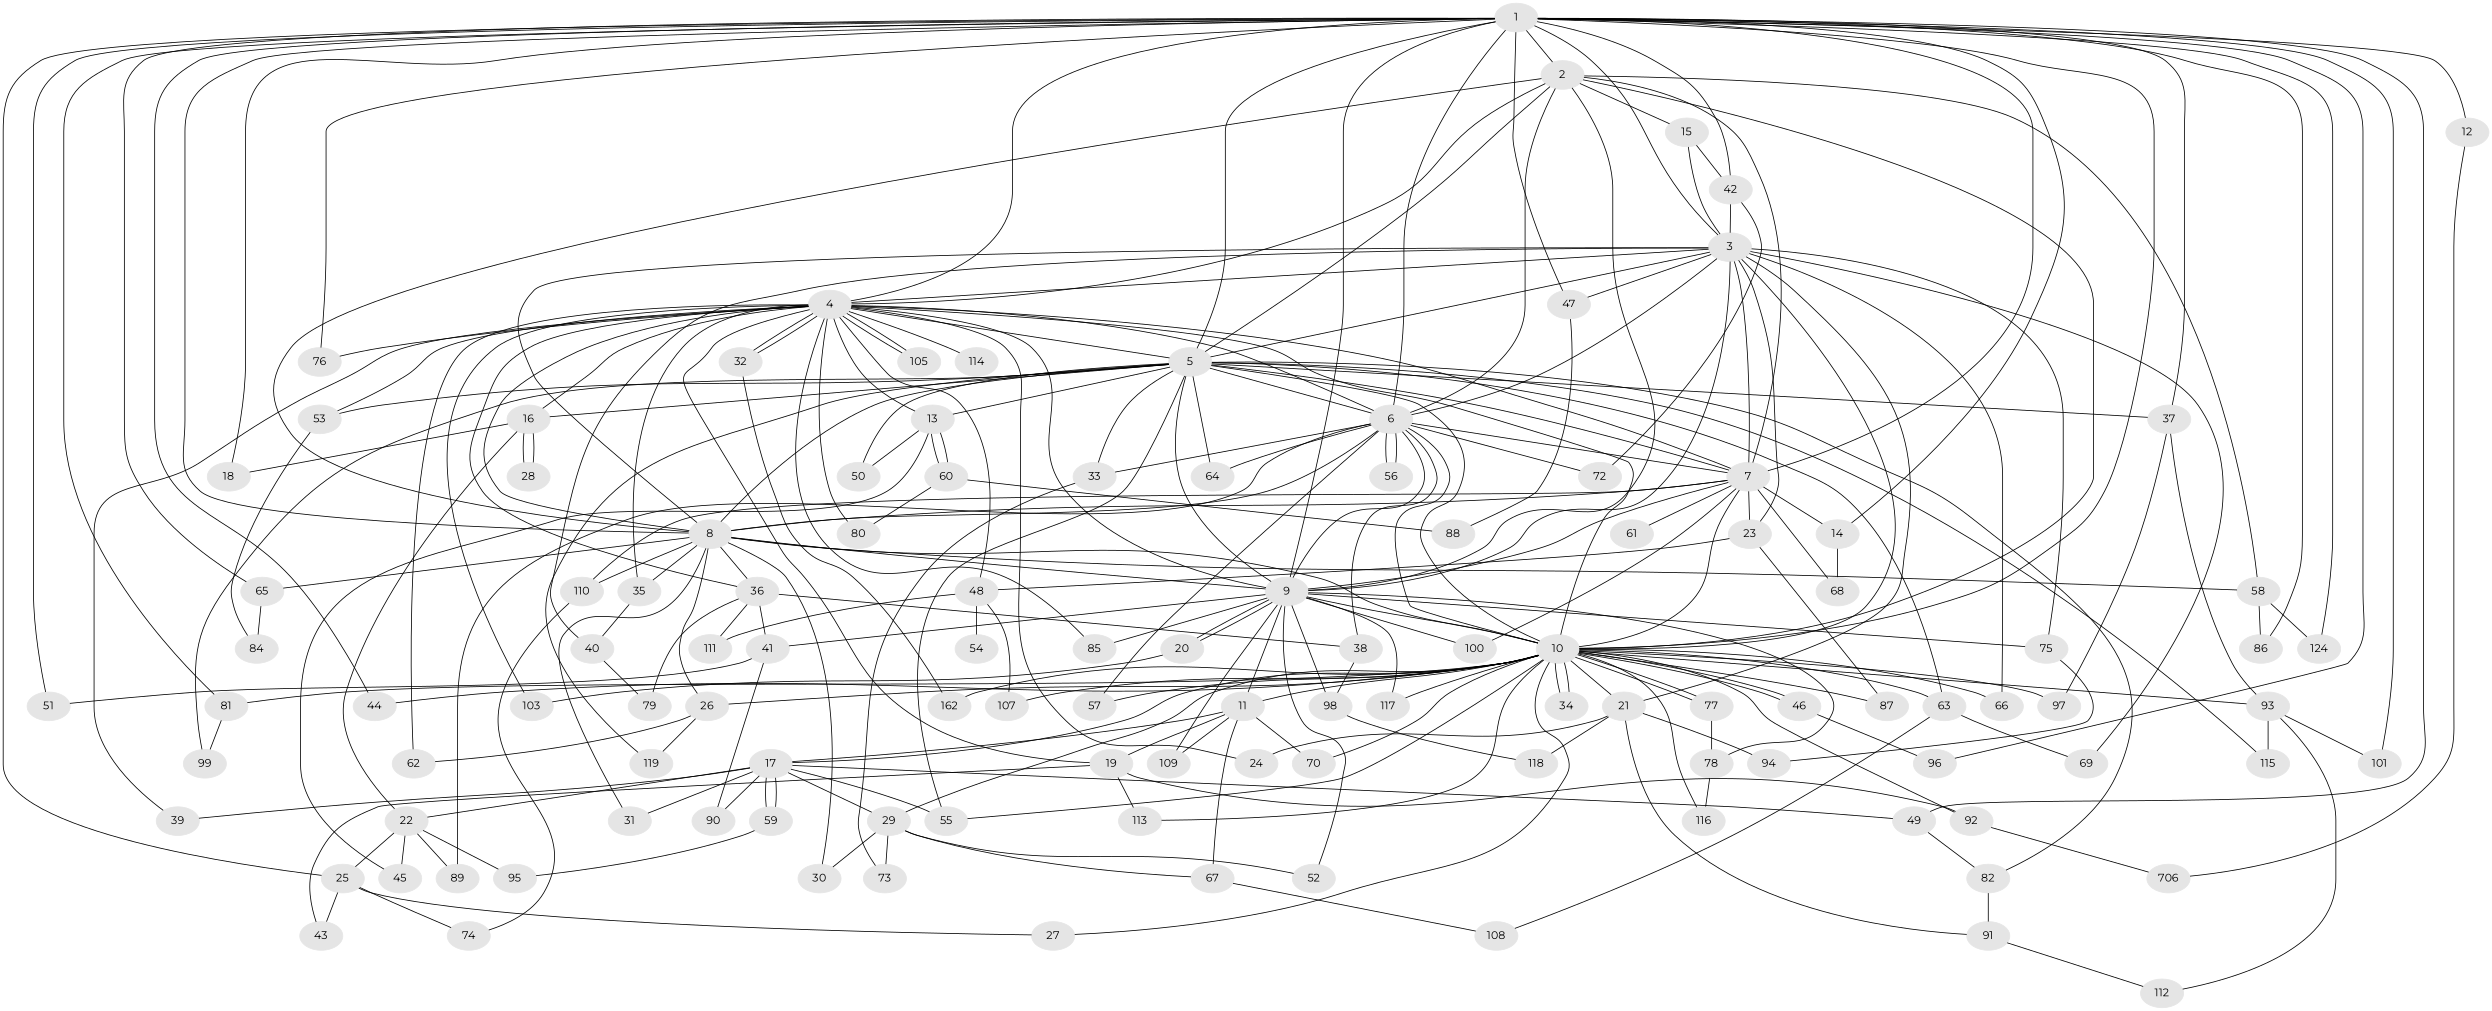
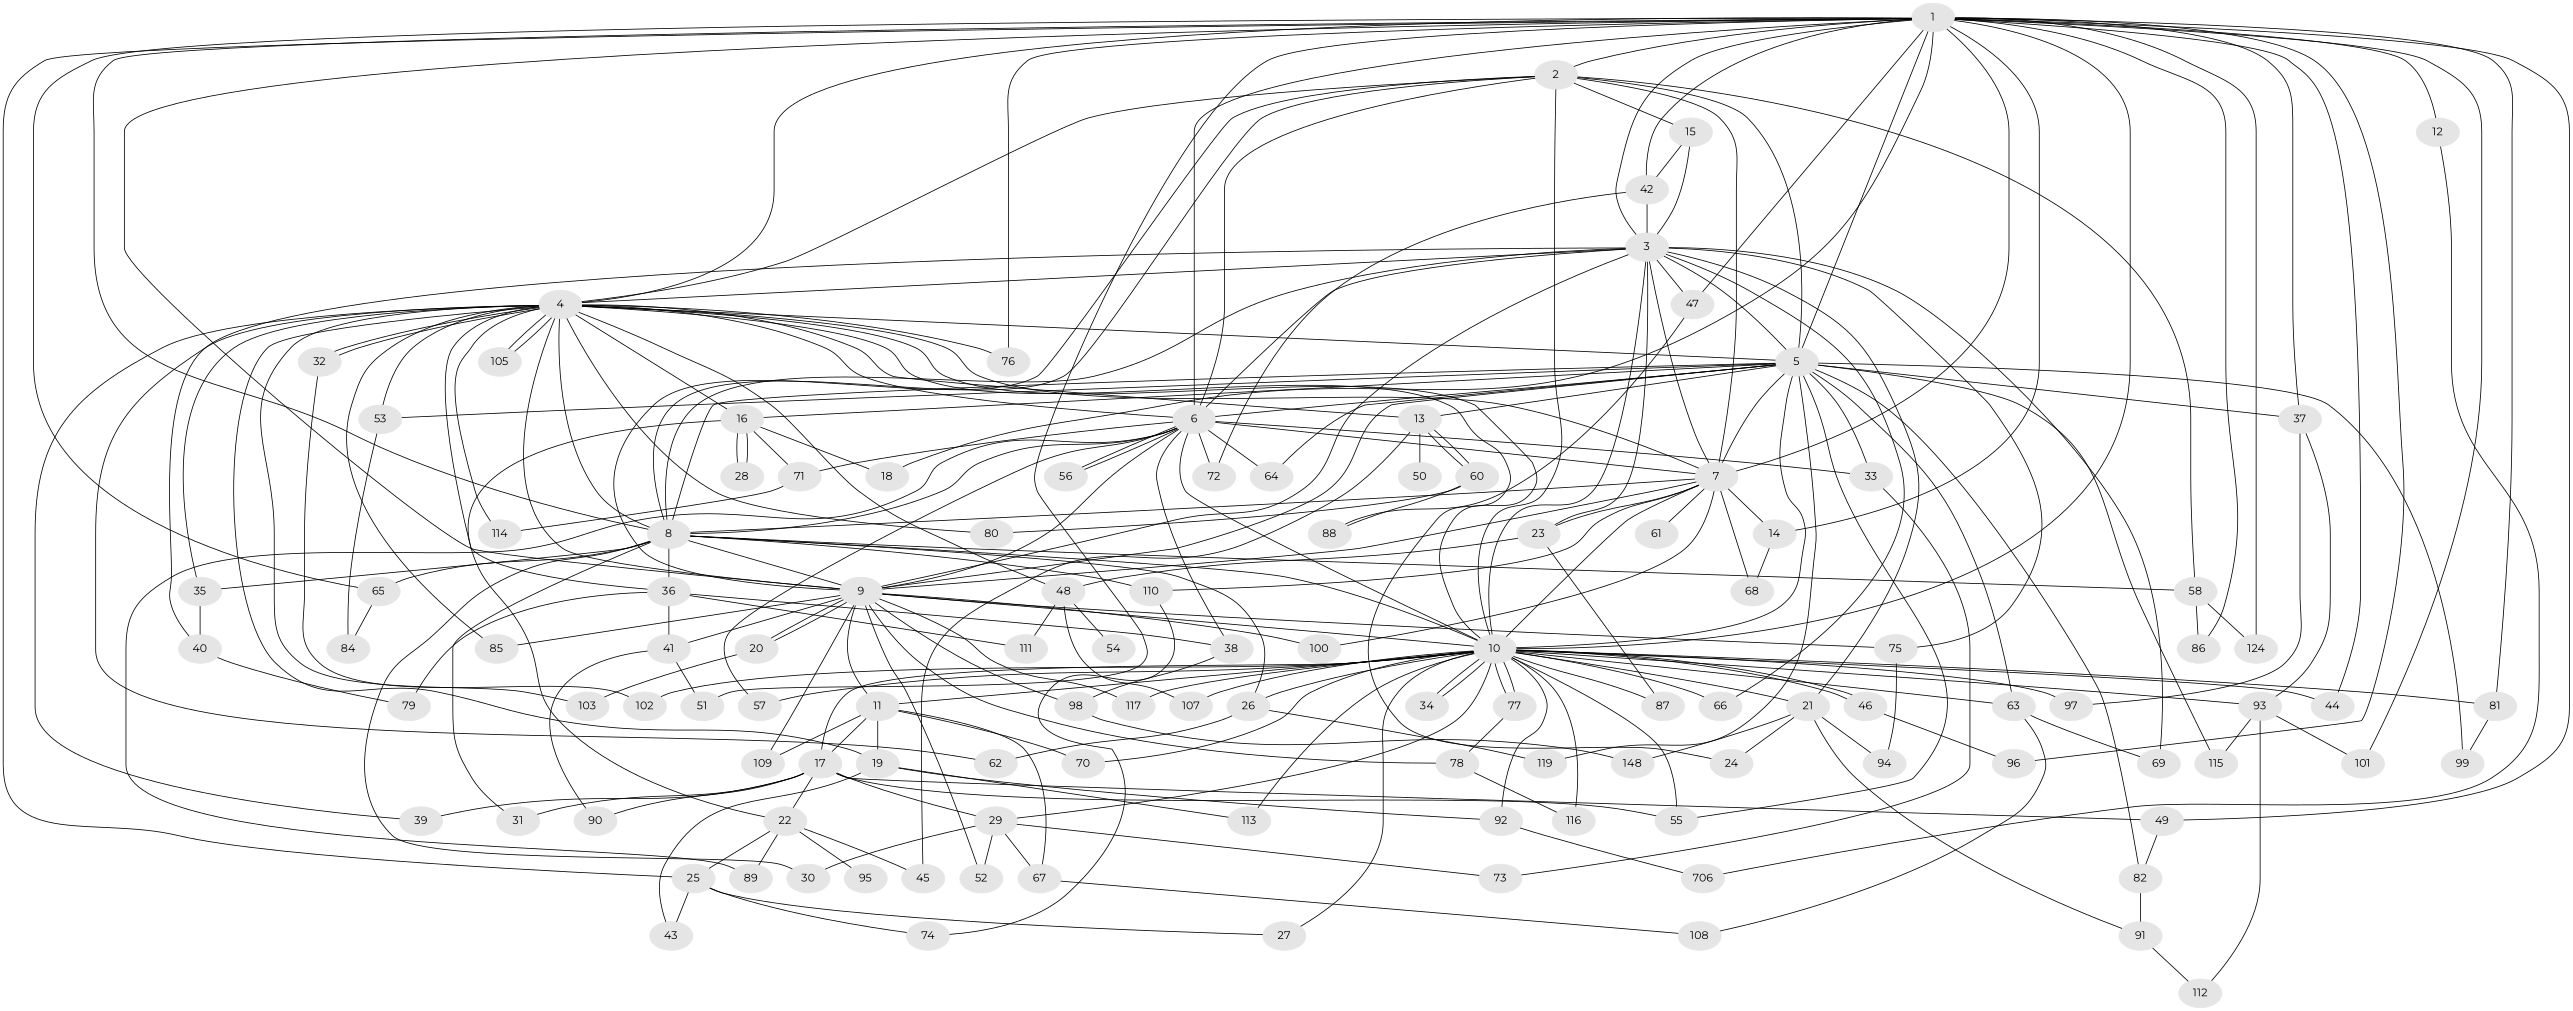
edge "5" -- "50": removed
node "71": added
node "162": label "162" -> "102"
node "118": label "118" -> "148"
node "59": removed
